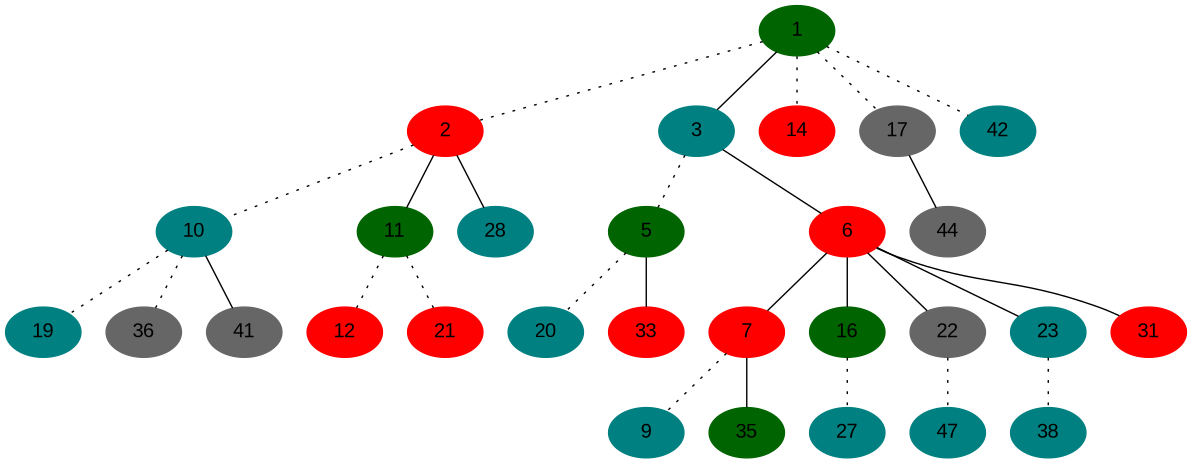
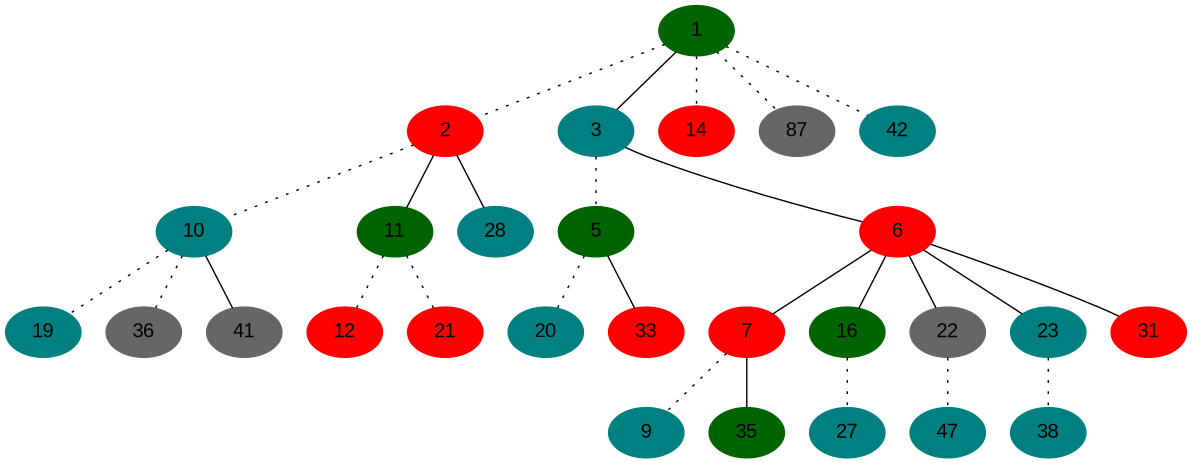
node "17": label "17" -> "87"
node "44": removed
